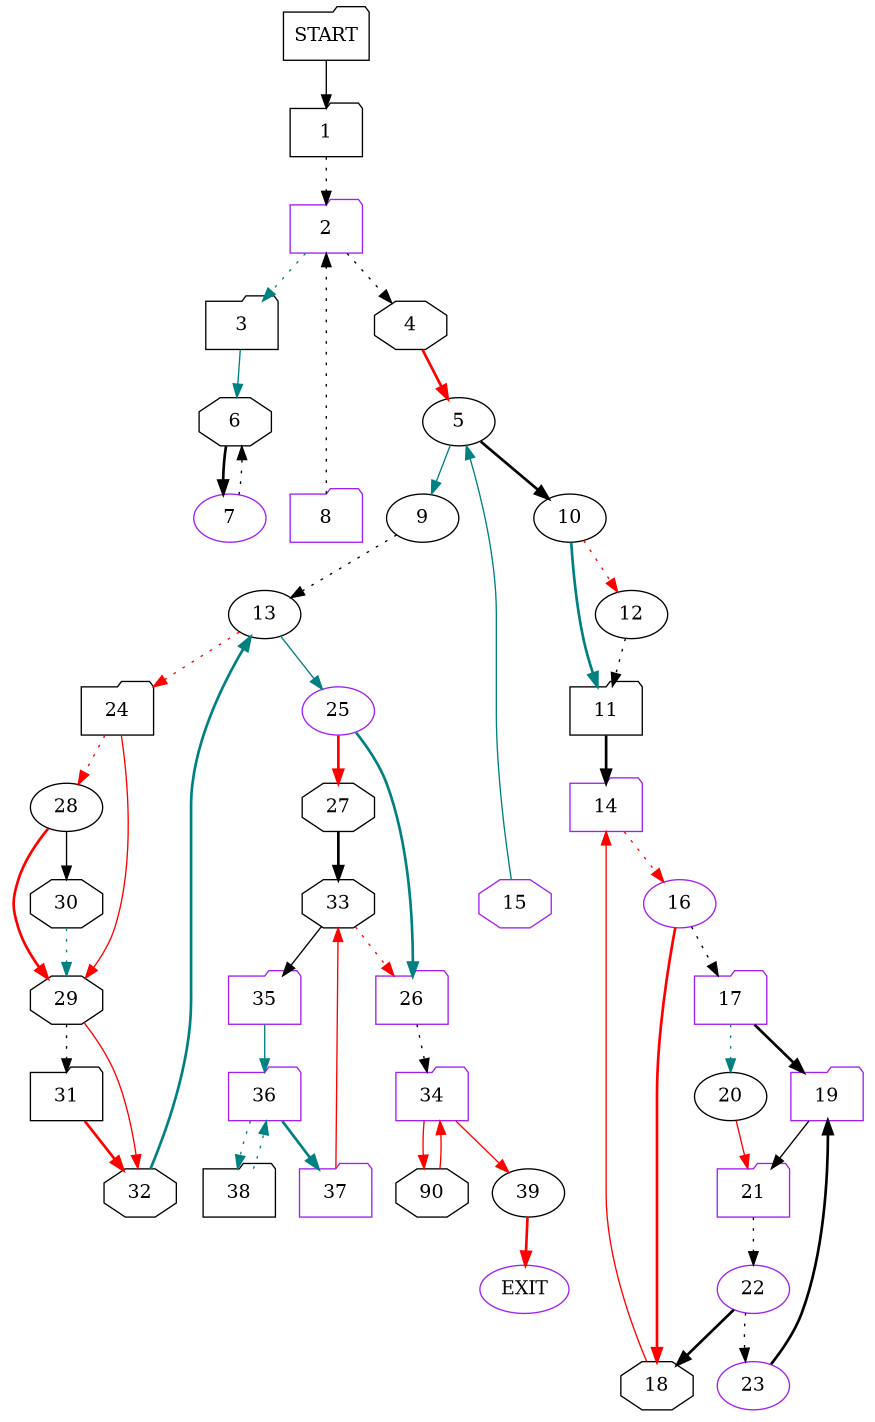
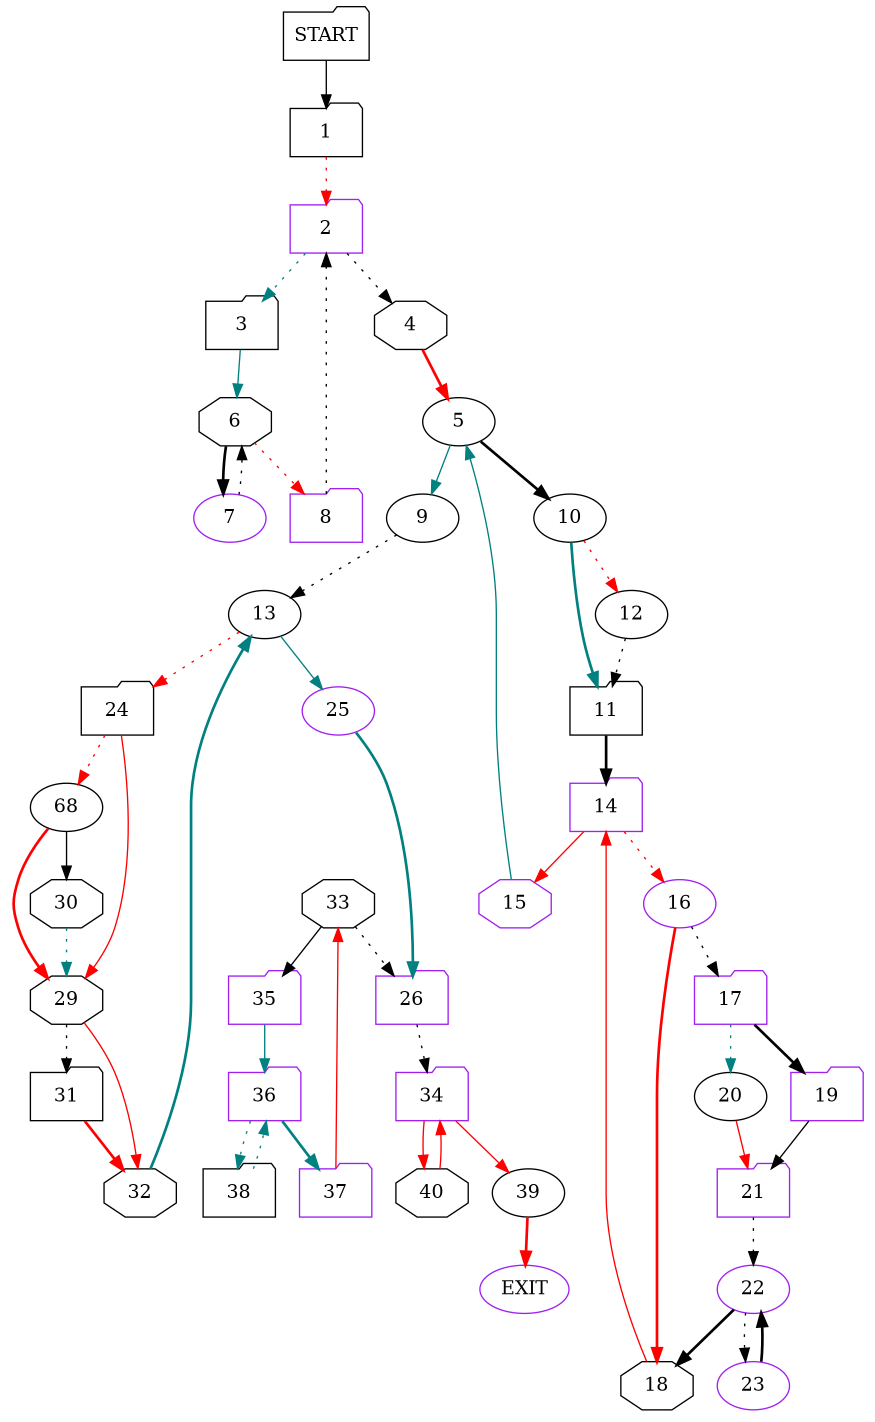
edge "1" -> "2": color black -> red
edge "6" -> "8": added
node "28": label "28" -> "68"
node "27": removed
edge "14" -> "15": added
edge "33" -> "26": color red -> black
node "90": label "90" -> "40"
edge "23" -> "19": now "23" -> "22"
